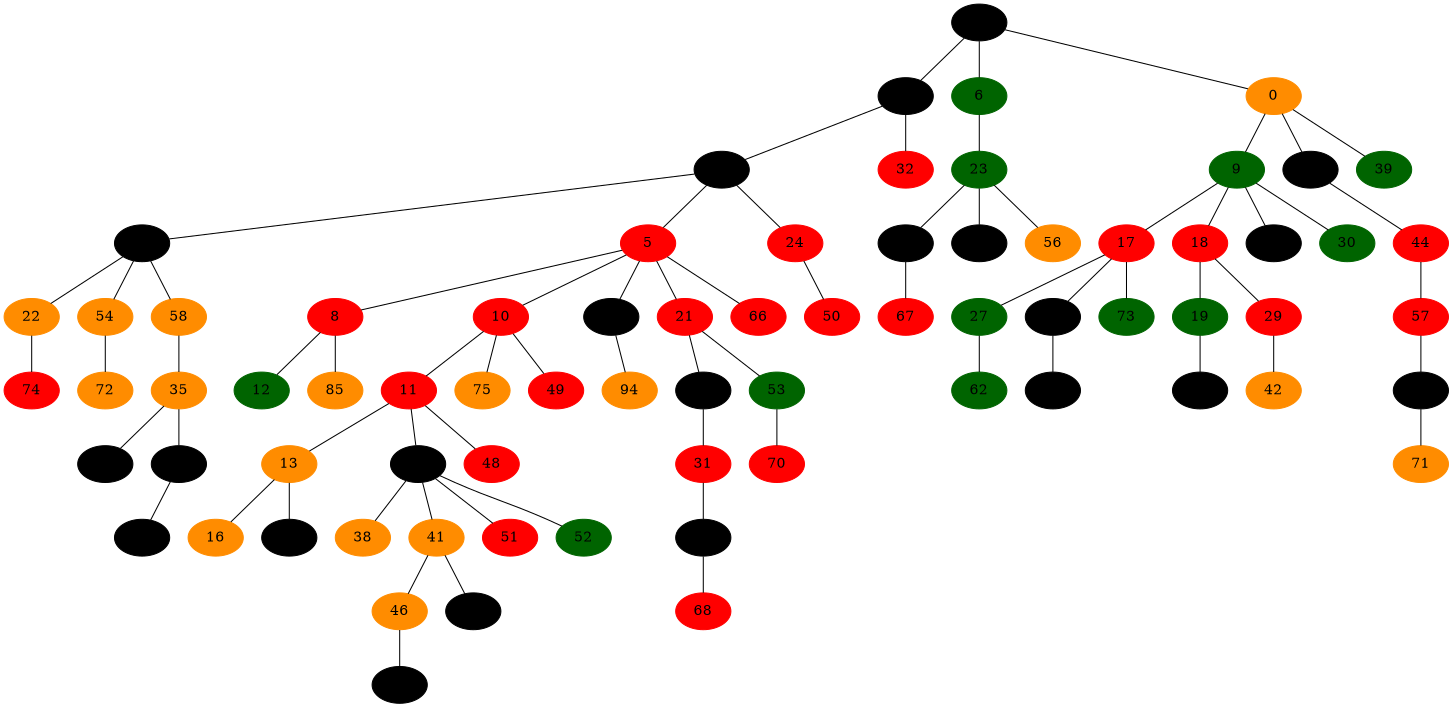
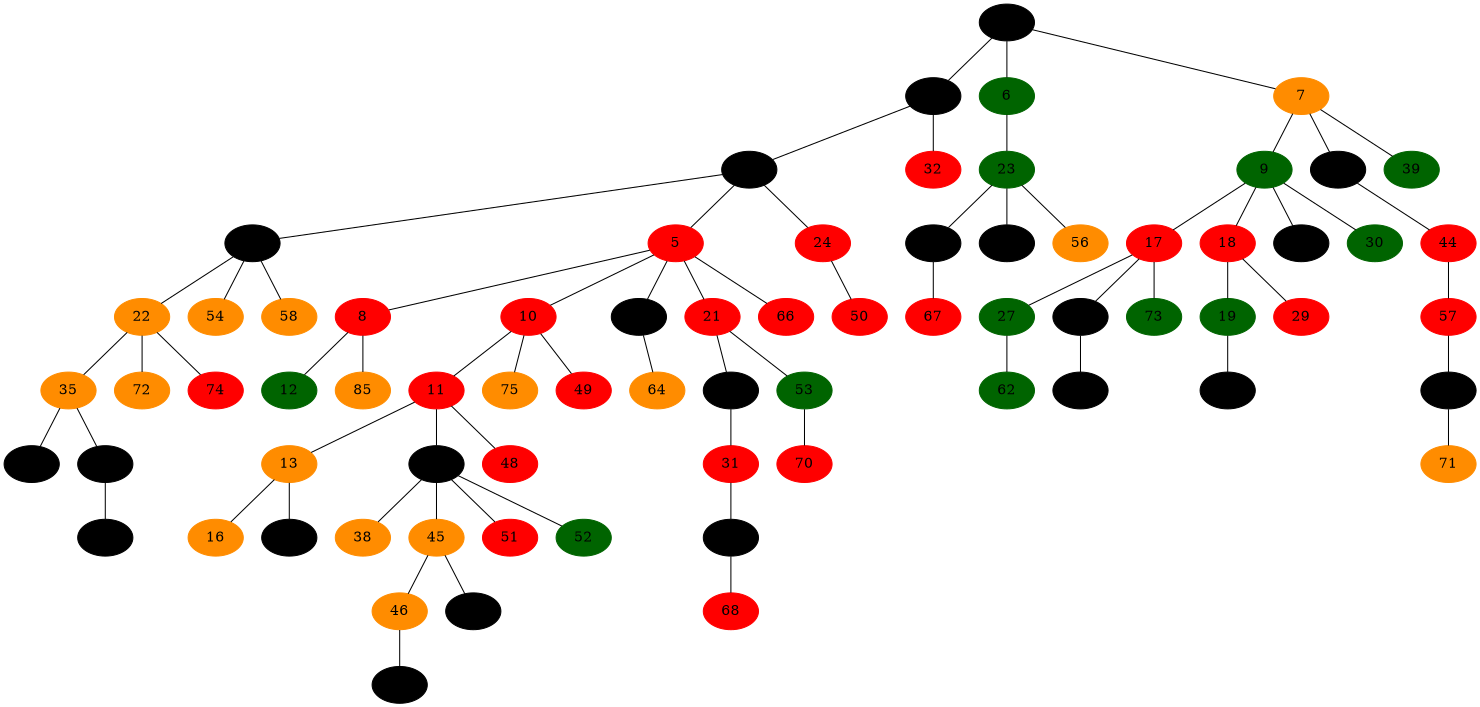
node "0": label "0" -> "7"
edge "54" -- "72": now "22" -- "72"
edge "58" -- "35": now "22" -- "35"
node "94": label "94" -> "64"
node "42": removed
node "41": label "41" -> "45"
